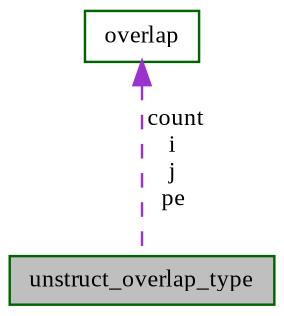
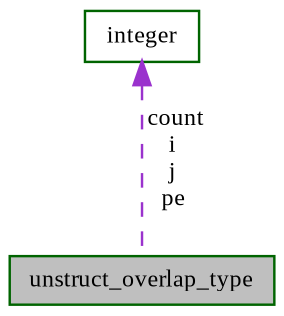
node "overlap": label "overlap" -> "integer"
